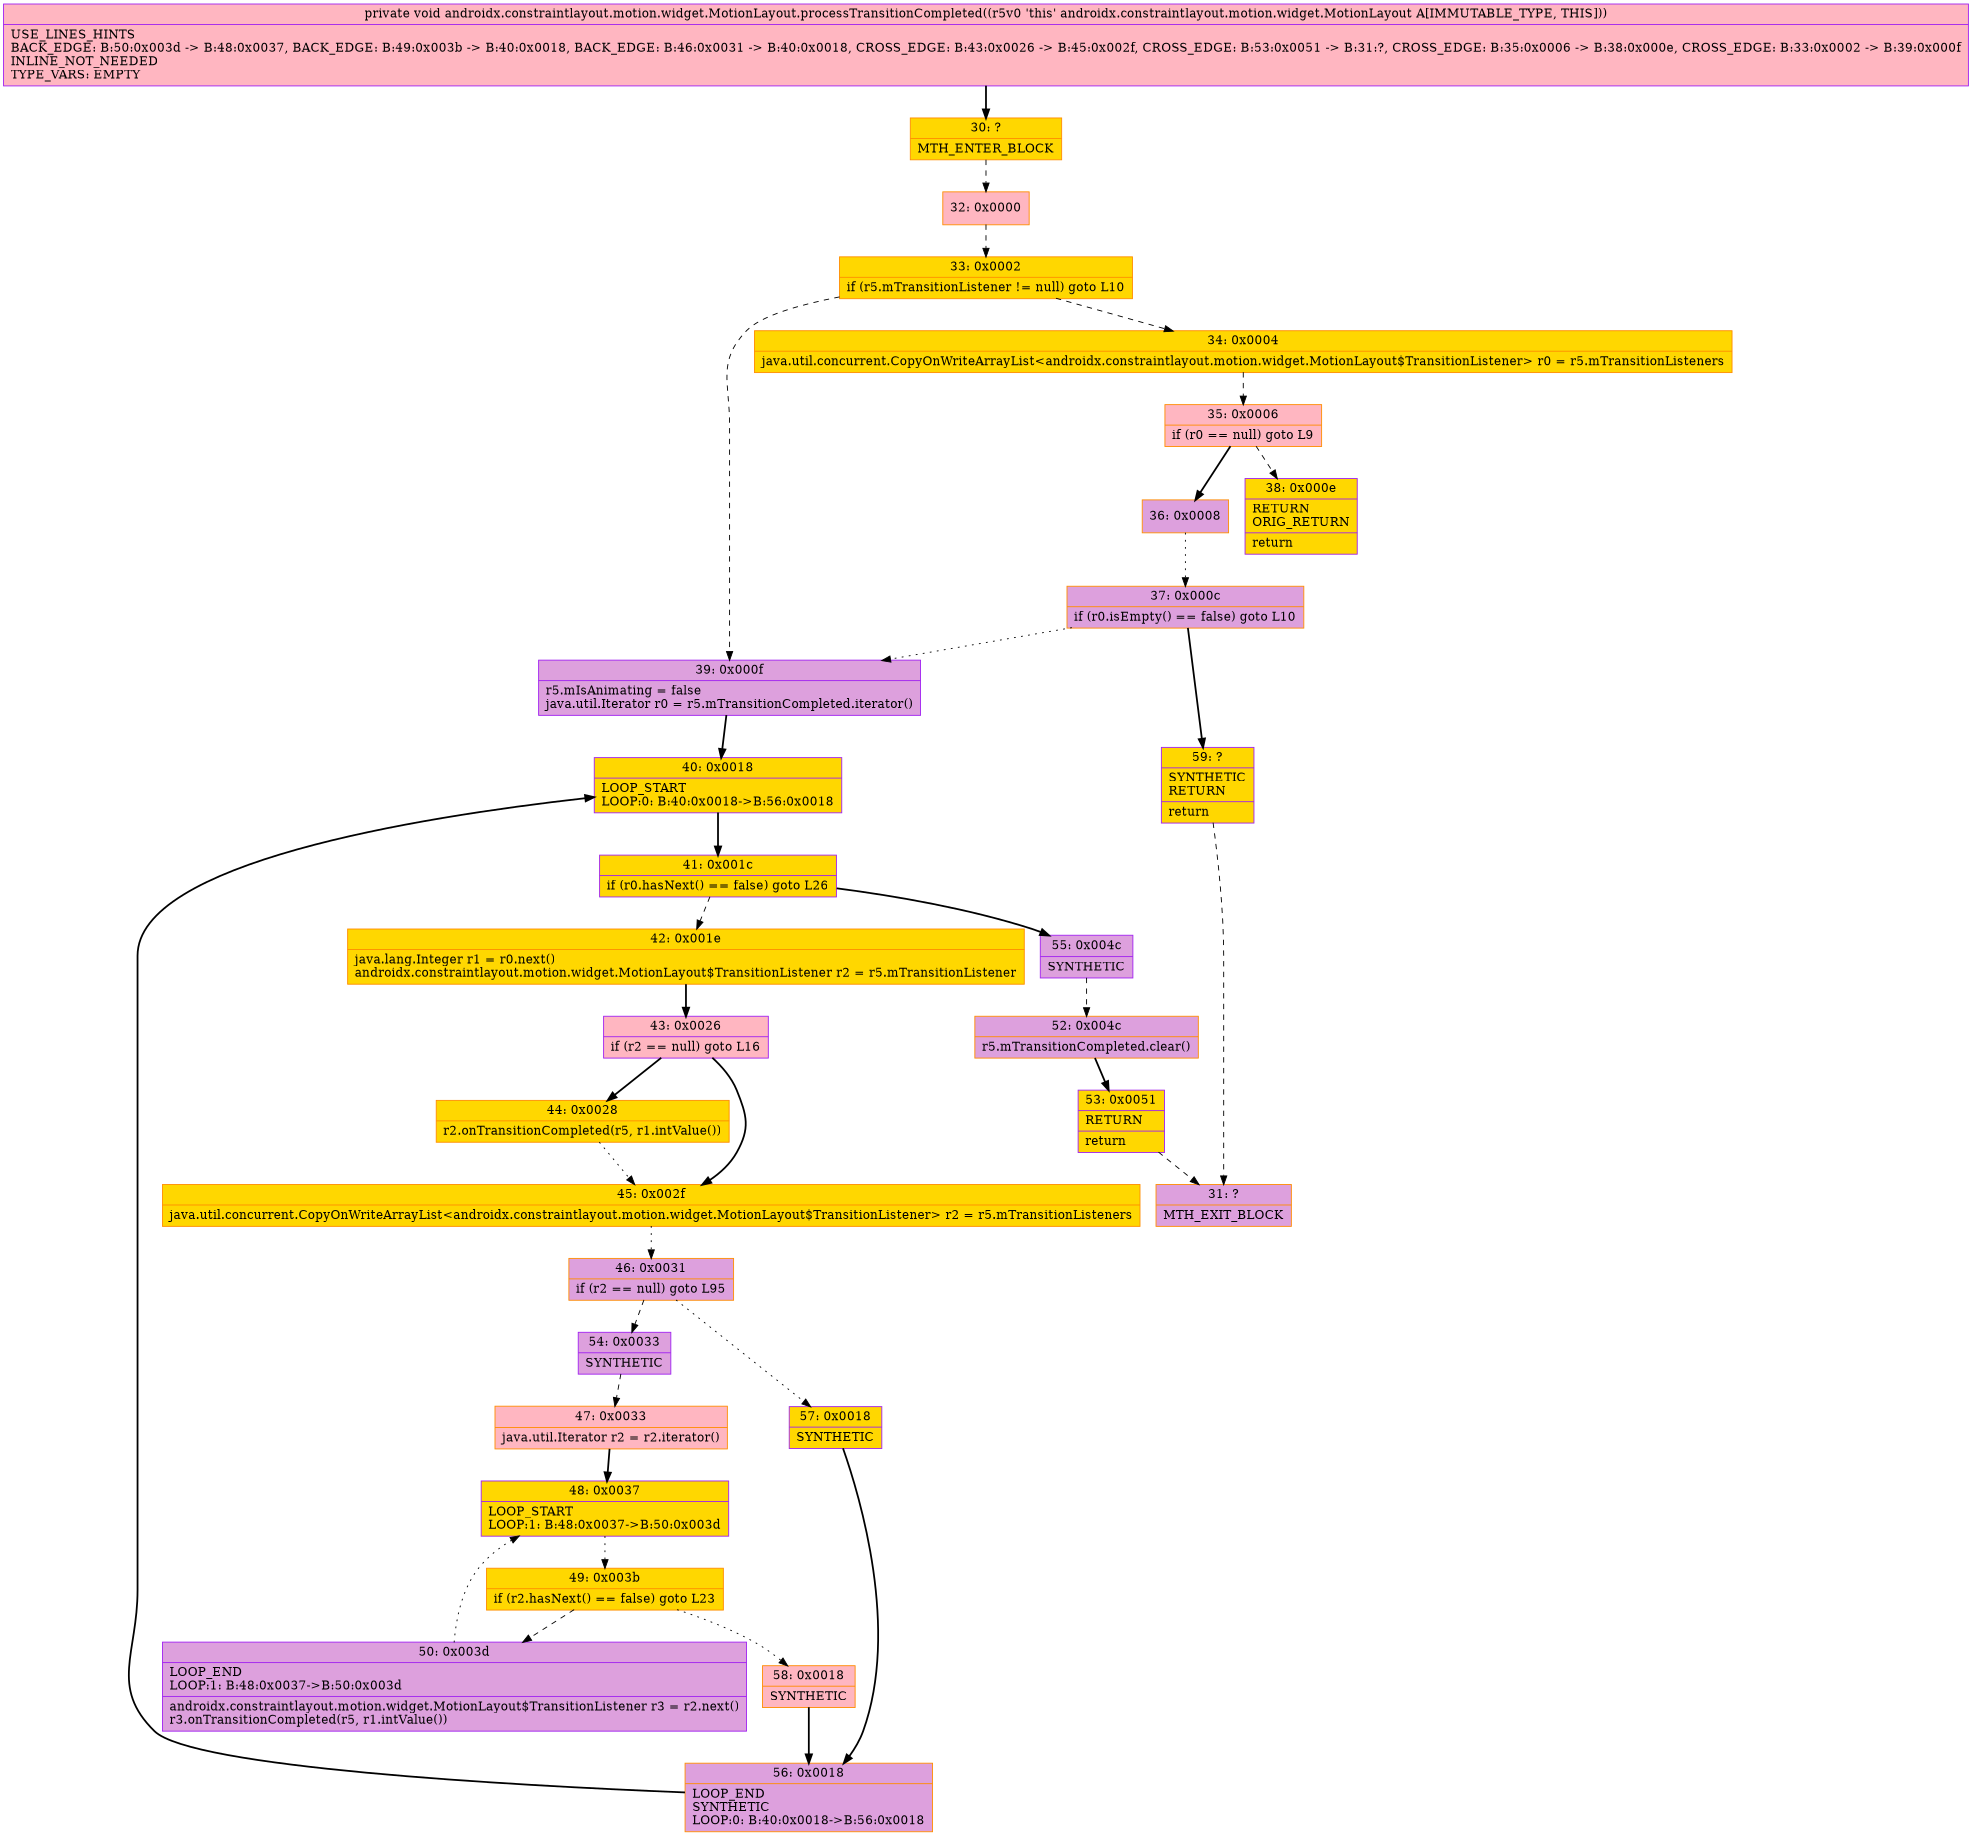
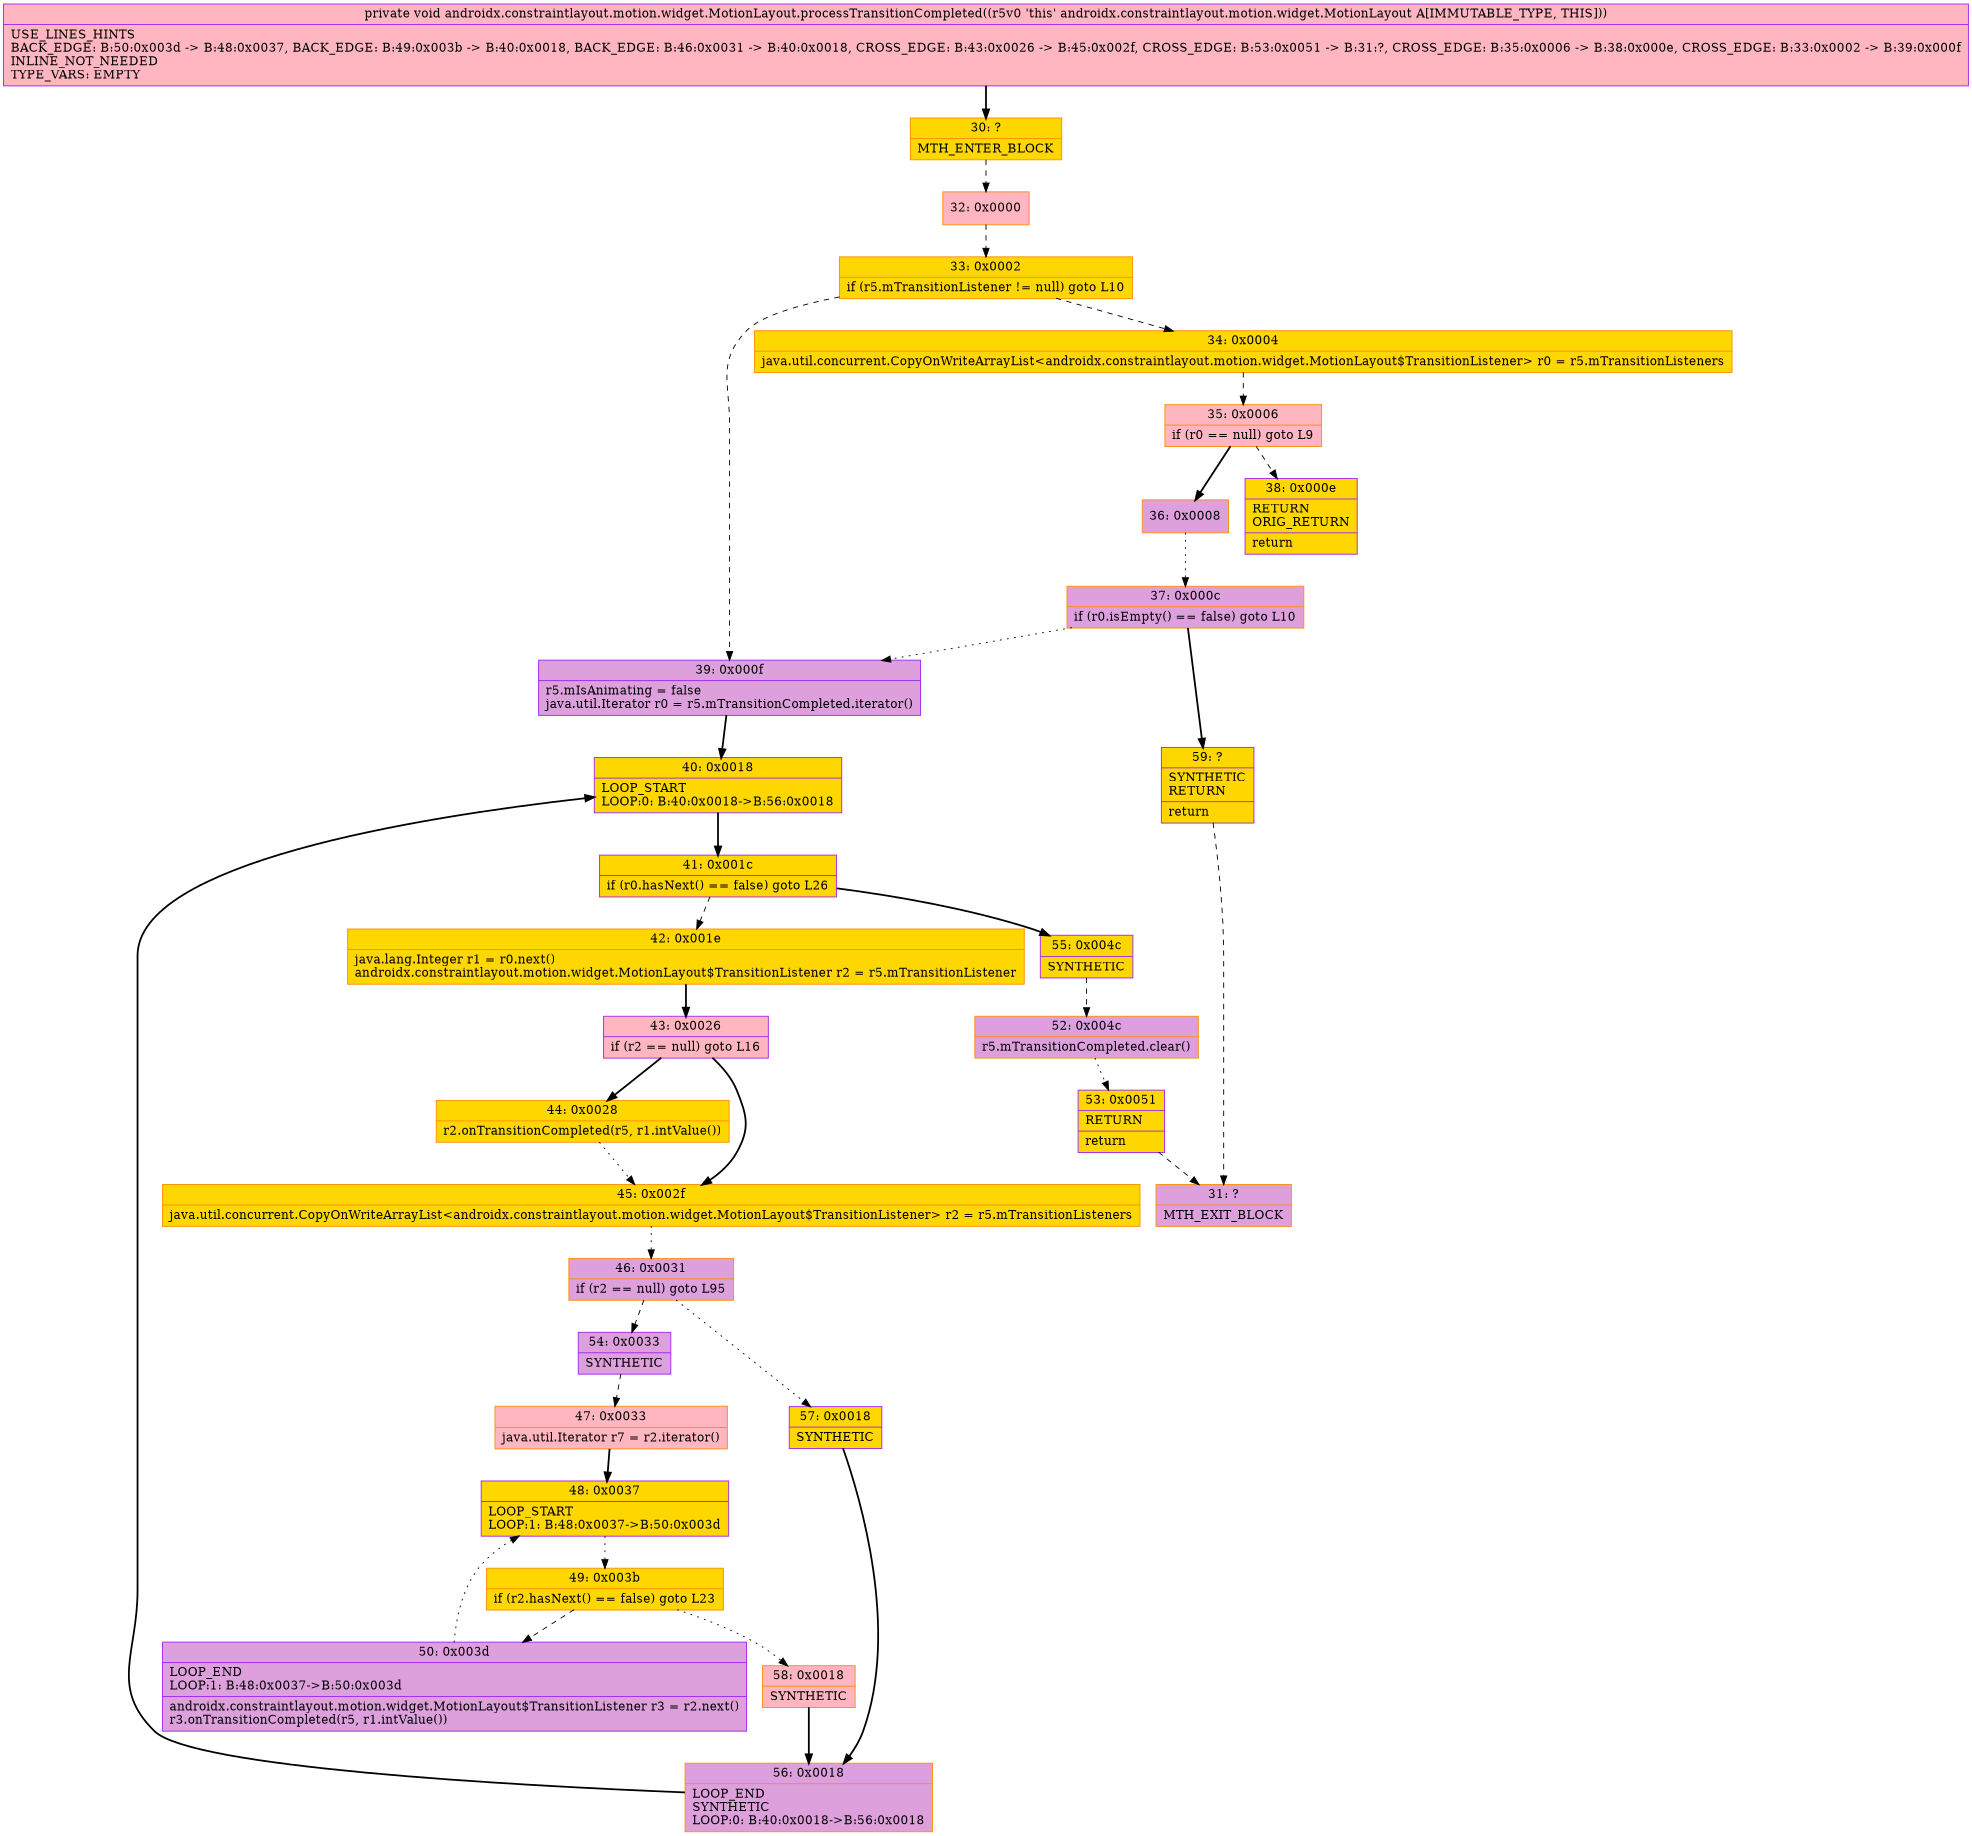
node "55: 0x004c": fillcolor plum -> gold
edge "52: 0x004c" -> "53: 0x0051": style bold -> dotted
node "47: 0x0033": text "java.util.Iterator r2 = r2.iterator()" -> "java.util.Iterator r7 = r2.iterator()"
